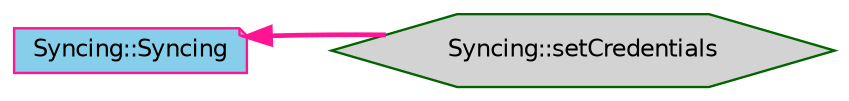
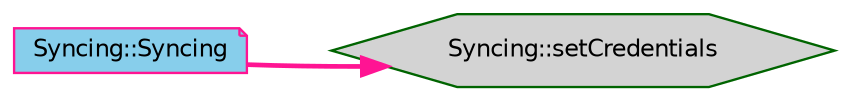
edge "Syncing::setCredentials" -> "Syncing::Syncing": reversed
